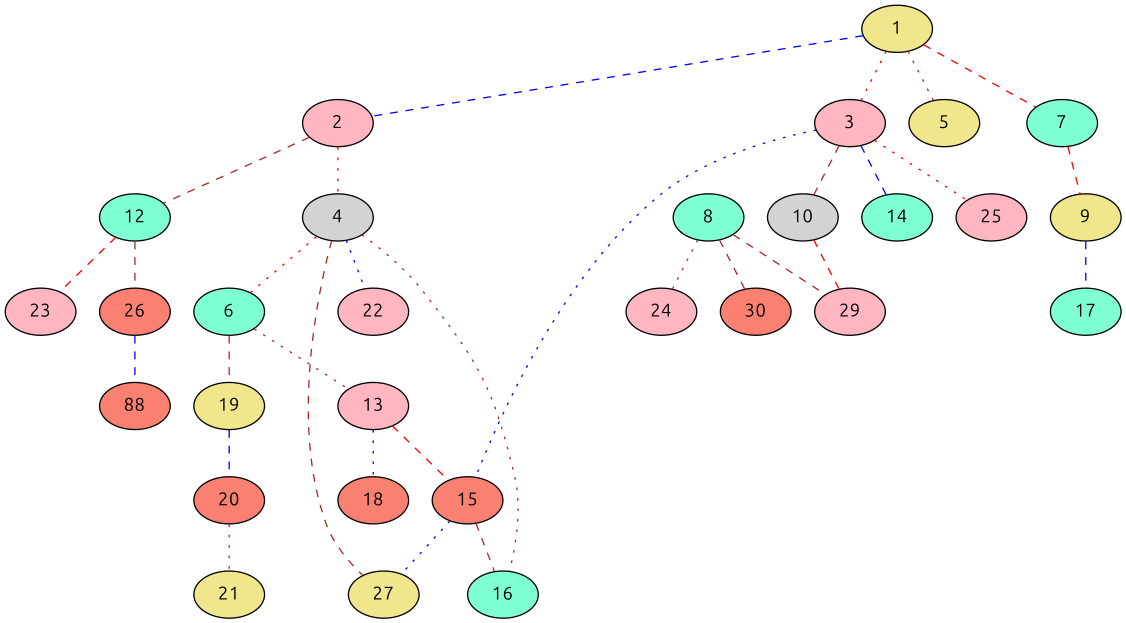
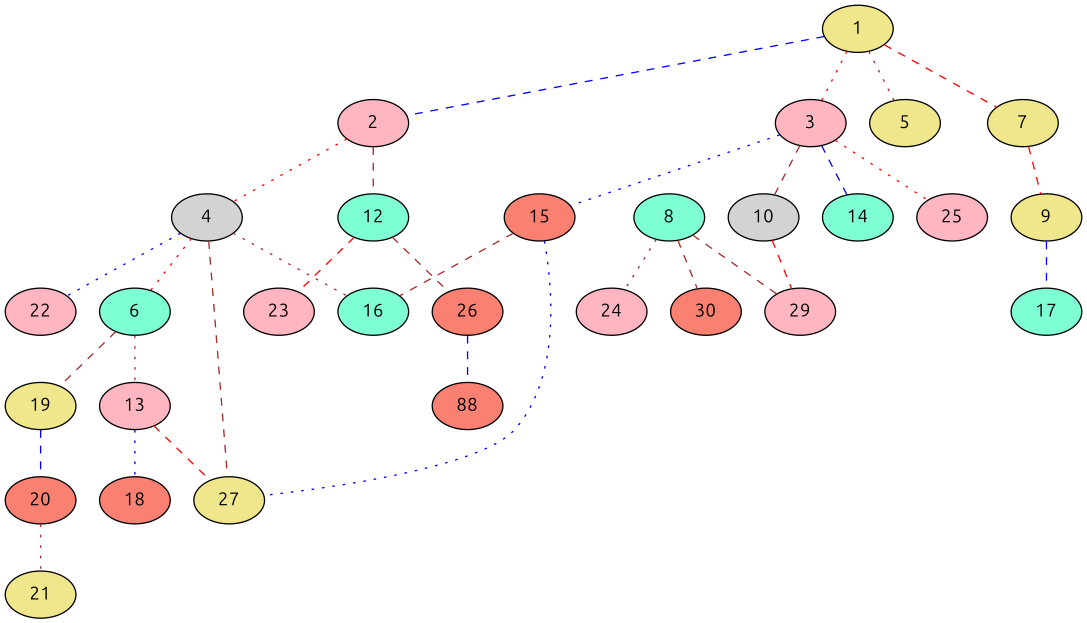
node "7": fillcolor aquamarine -> khaki
edge "13" -- "15": now "13" -- "27"
